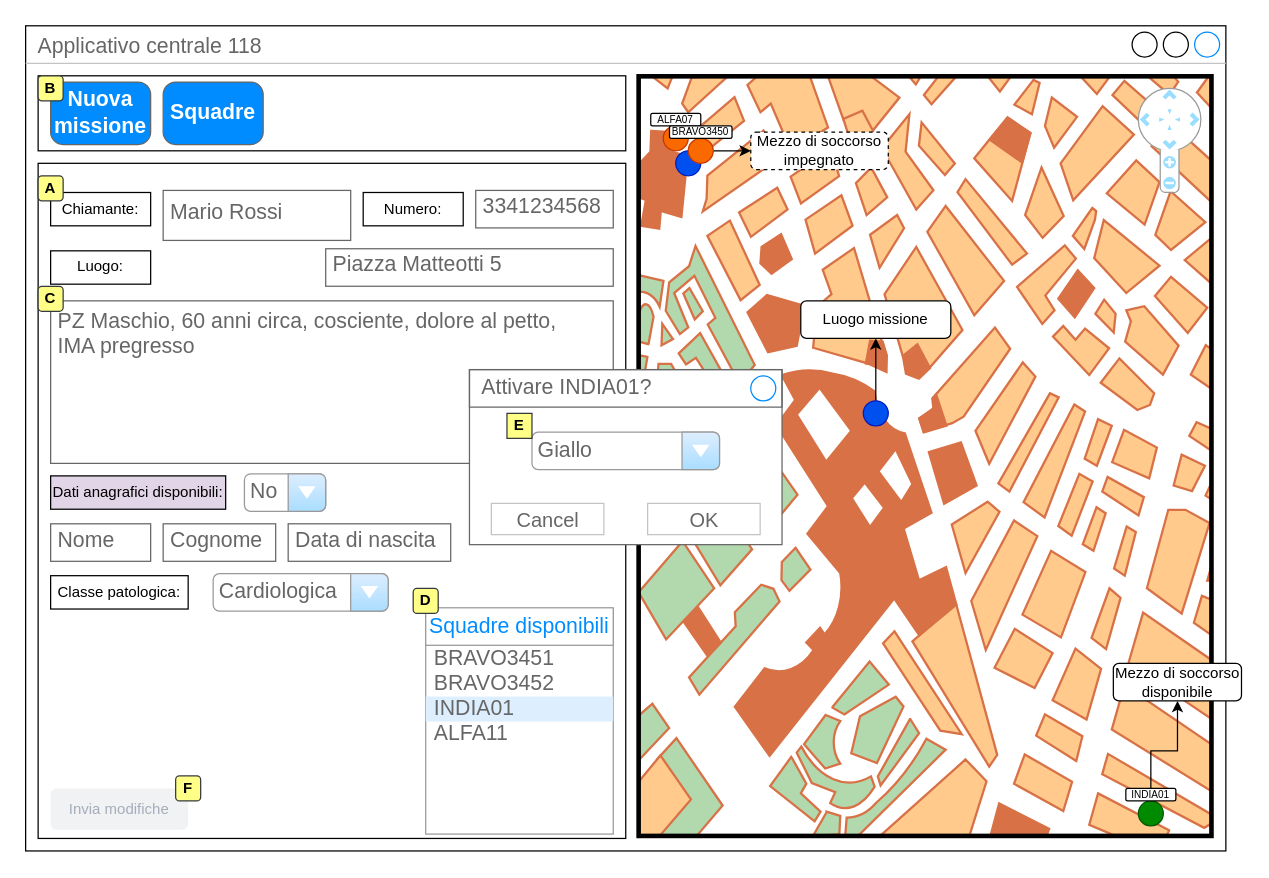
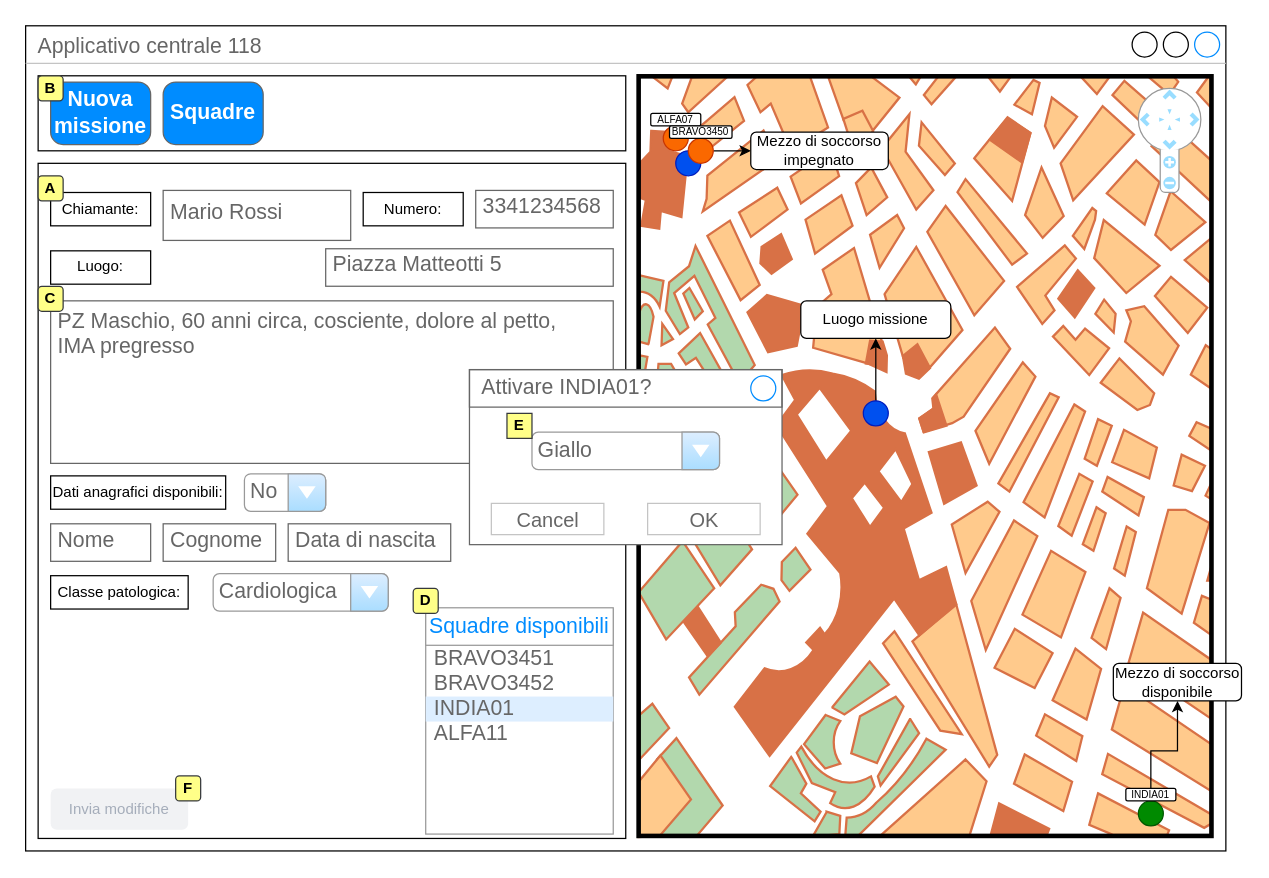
node "Mezzo di soccorso impegnato": style dashed -> solid
node "Dati anagrafici disponibili:": fillcolor #e1d5e7 -> #ffffff
